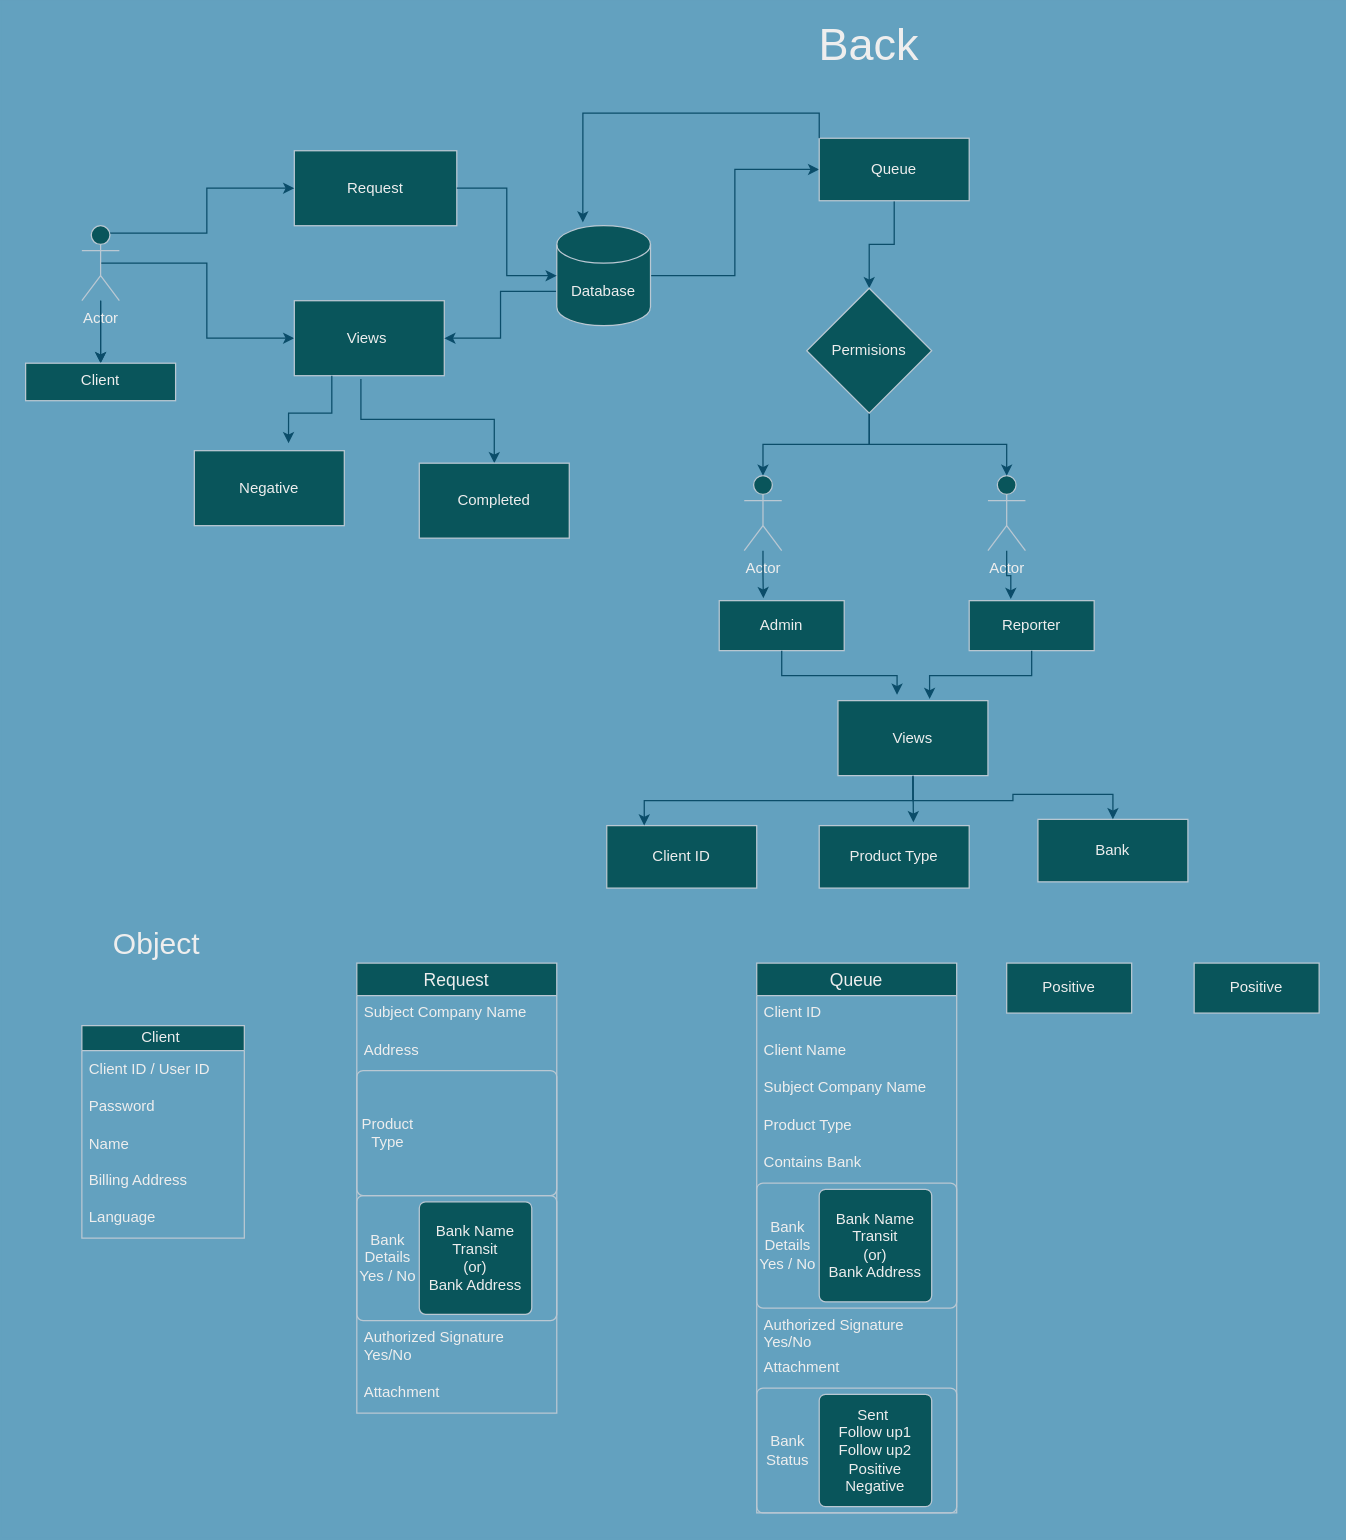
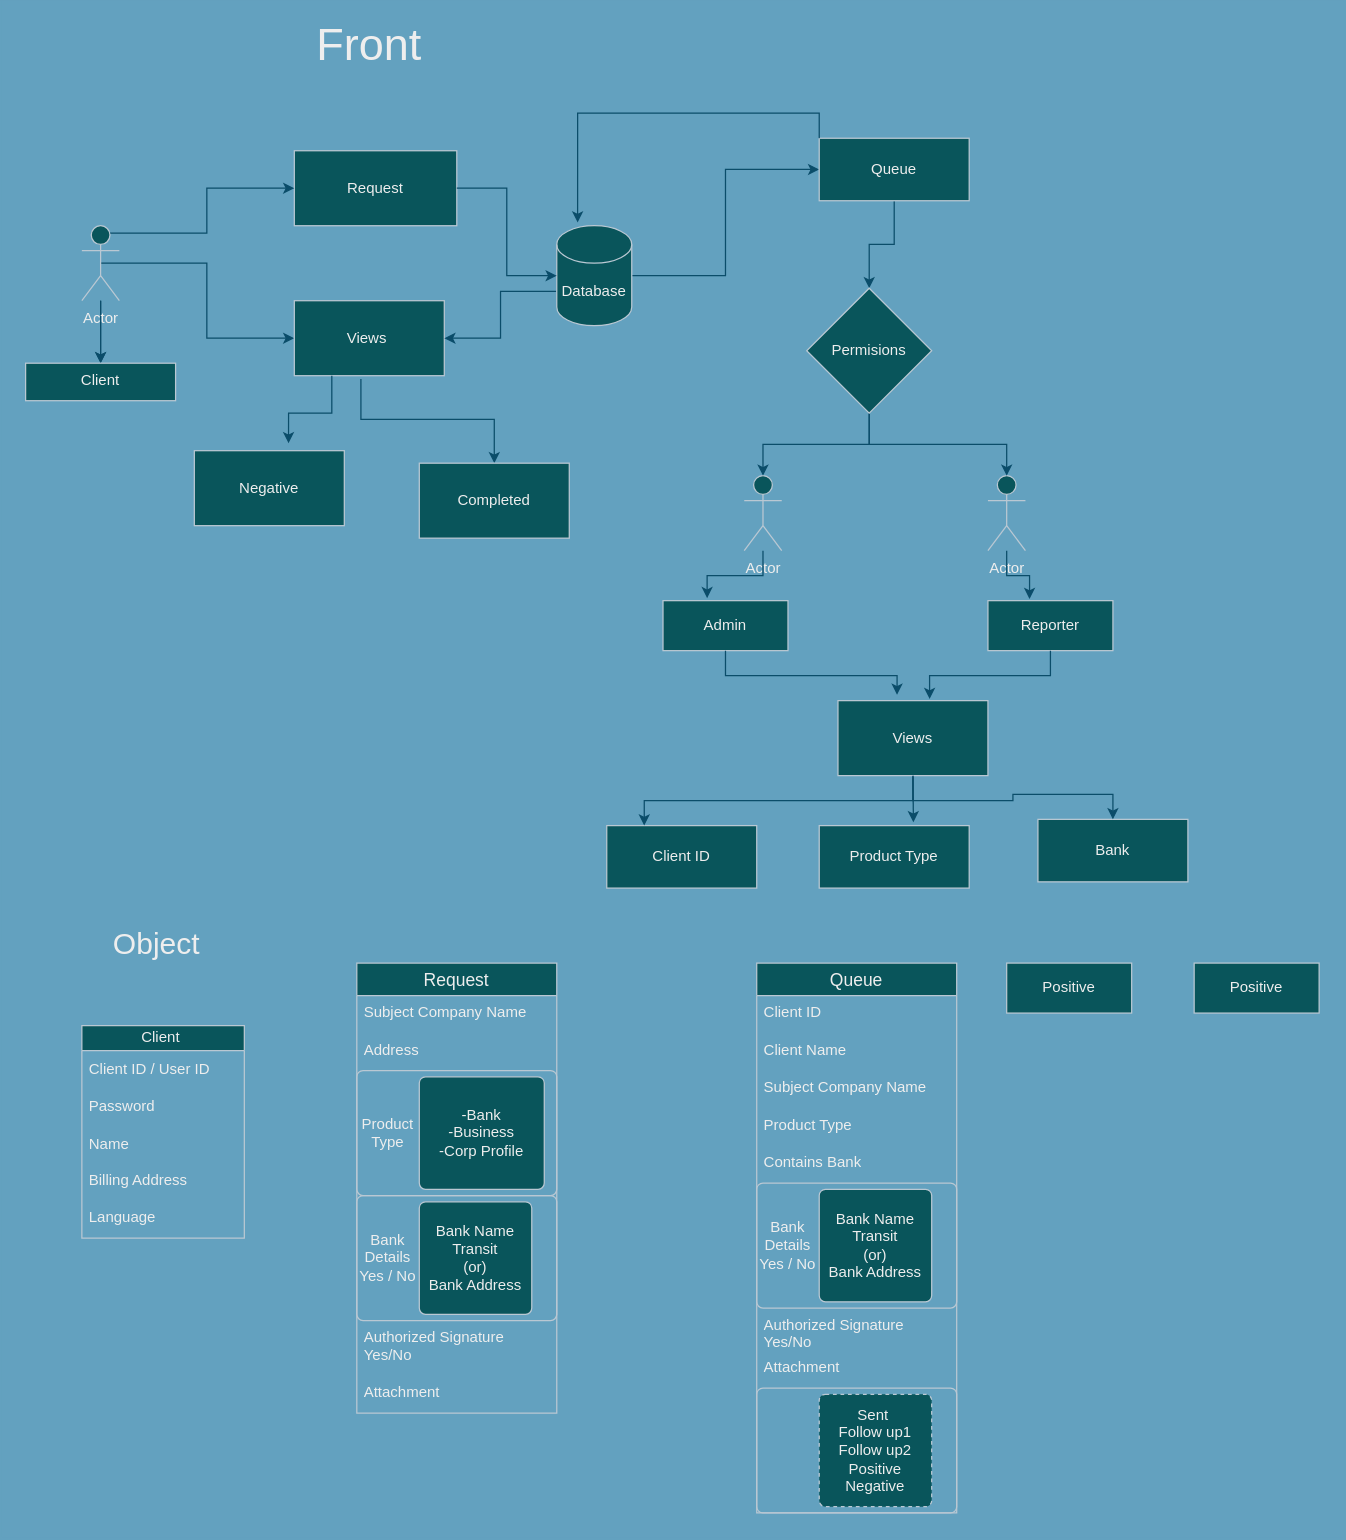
node "Front": added
node "Back": removed
node "Database": size 94x100 -> 75x100
node "Admin": moved (782, 626) -> (726, 626)
node "Reporter": moved (1032, 626) -> (1051, 626)
node "-Bank -Business -Corp Profile": added
node "Bank Status": removed
node "Sent Follow up1 Follow up2 Positive Negative": style solid -> dashed
